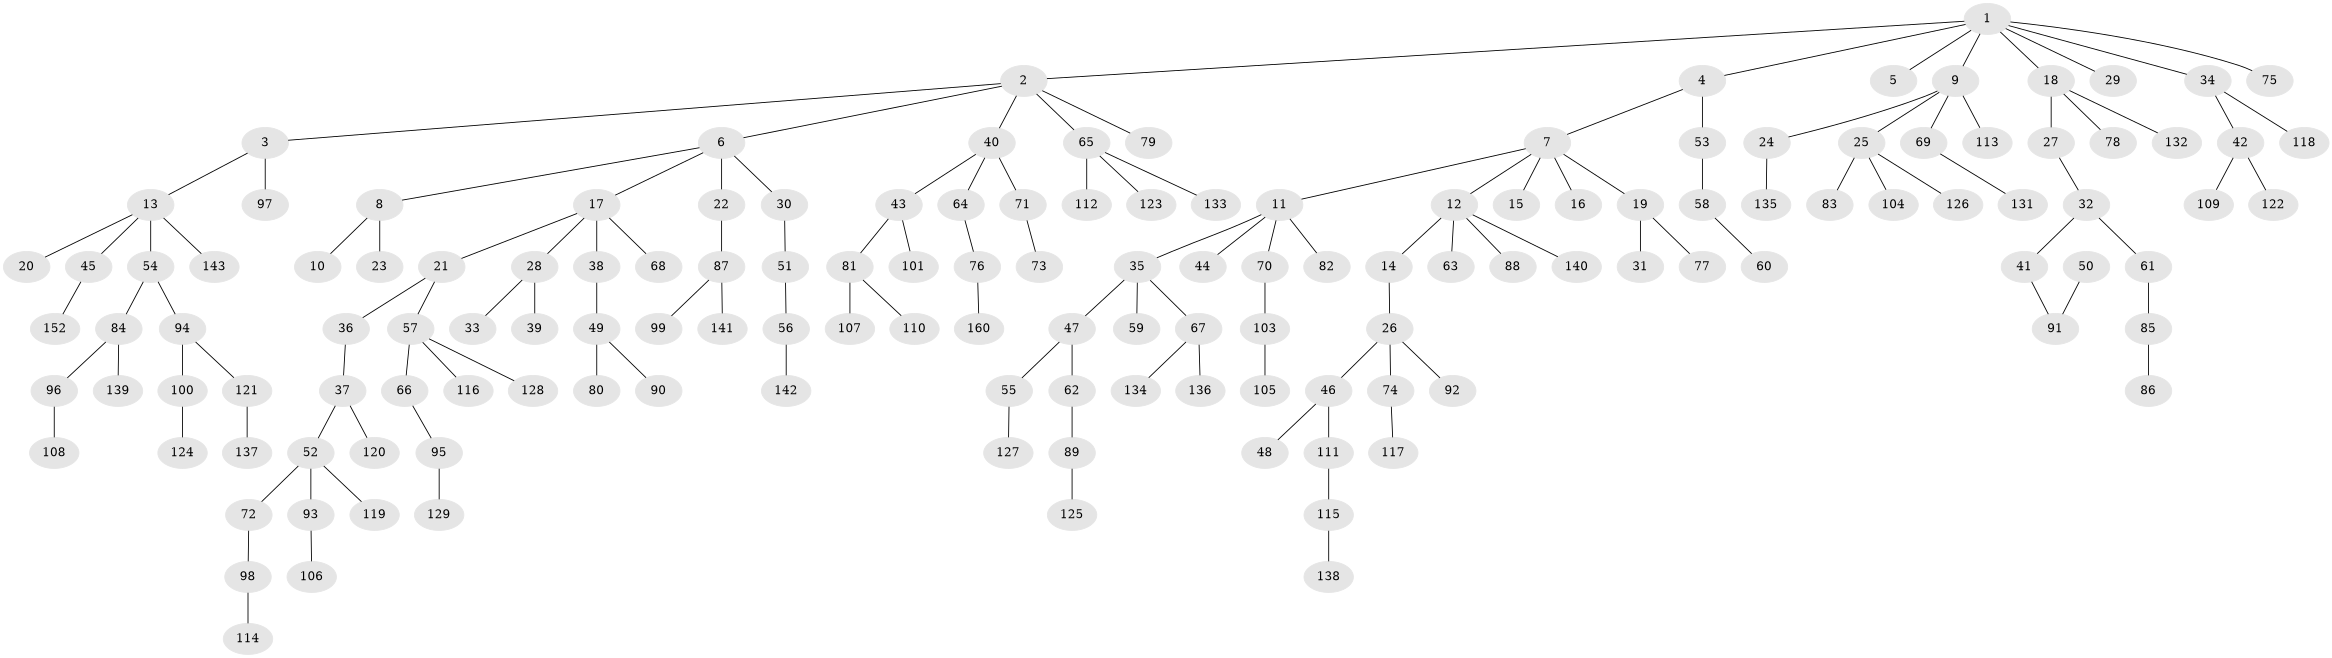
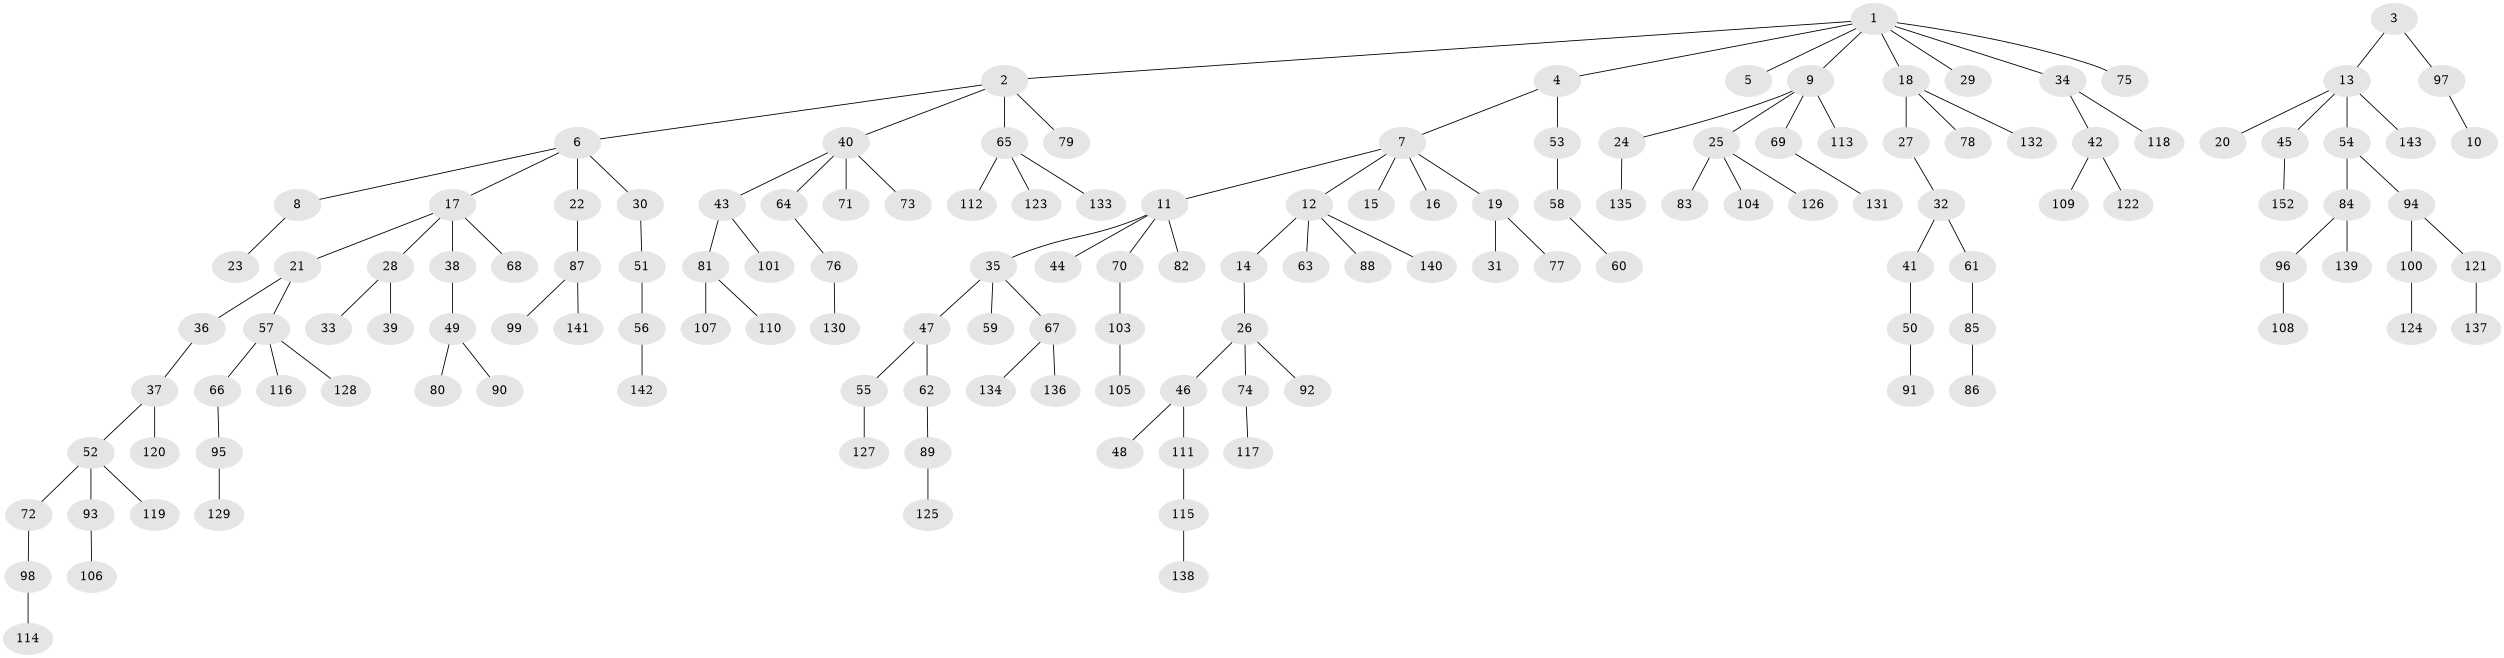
edge "2" -- "3": removed
edge "8" -- "10": now "97" -- "10"
edge "71" -- "73": now "40" -- "73"
edge "41" -- "91": now "41" -- "50"
node "160": label "160" -> "130"
